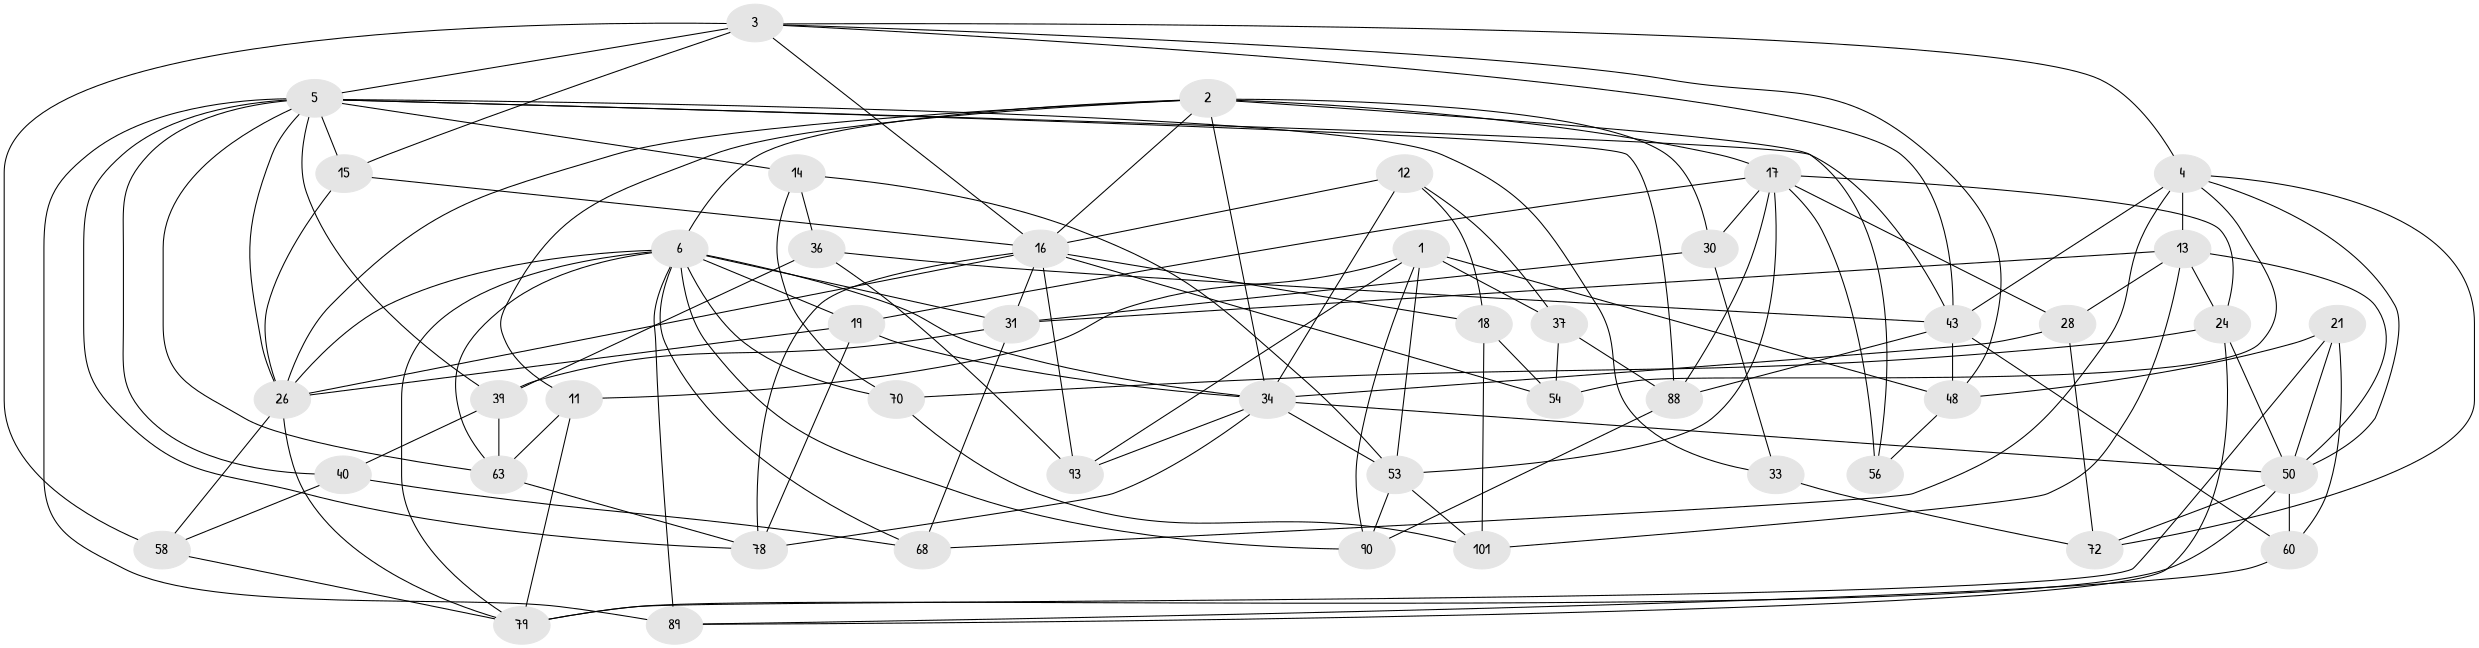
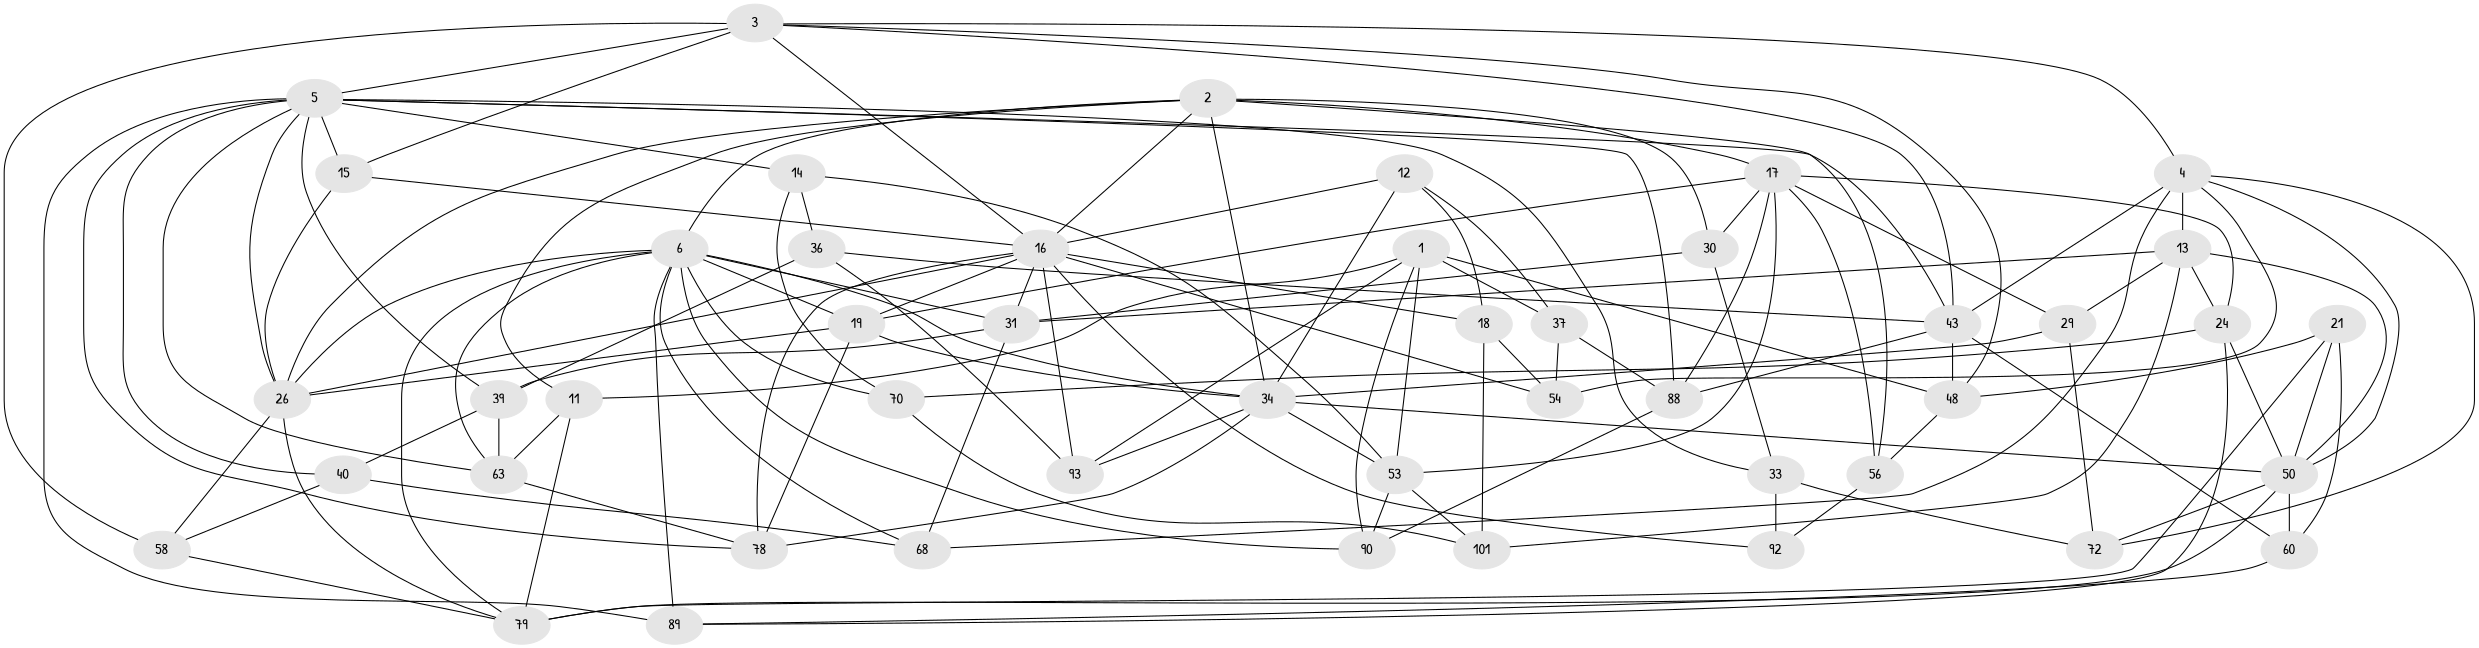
edge "16" -- "19": added
node "28": label "28" -> "29"
node "92": added
